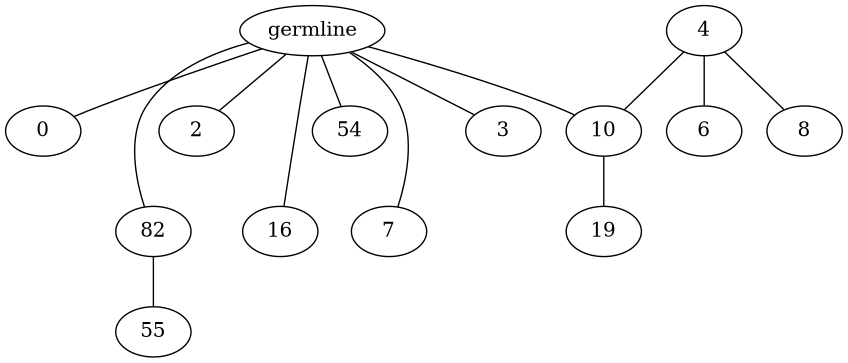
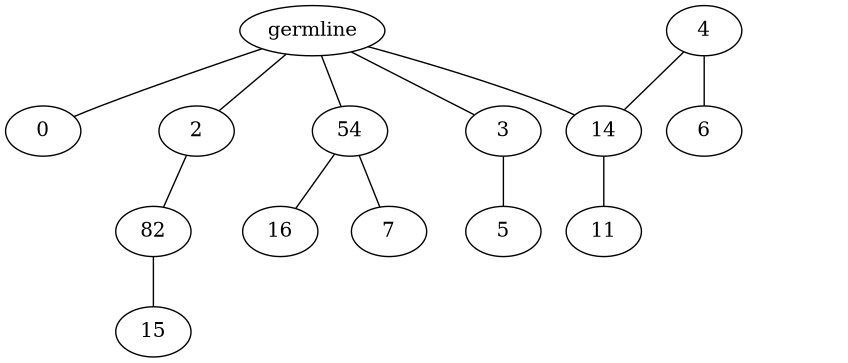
edge "germline" -- "82": now "2" -- "82"
edge "germline" -- "7": now "54" -- "7"
edge "germline" -- "16": now "54" -- "16"
node "10": label "10" -> "14"
node "8": removed
node "5": added
node "19": label "19" -> "11"
node "55": label "55" -> "15"
